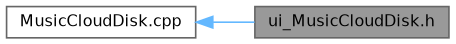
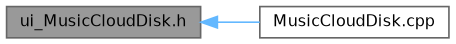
edge "ui_MusicCloudDisk.h" -> "MusicCloudDisk.cpp": reversed
